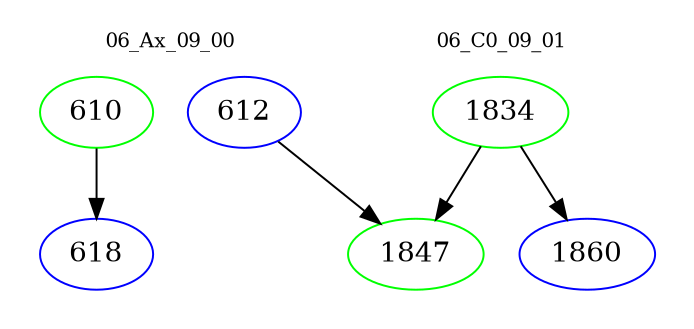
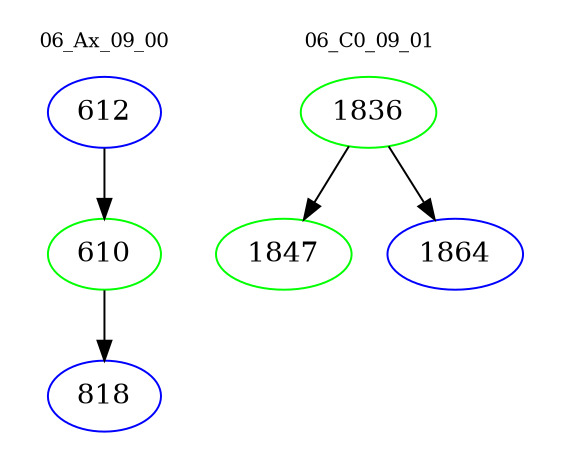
node "1834": label "1834" -> "1836"
edge "612" -> "1847": now "612" -> "610"
node "618": label "618" -> "818"
node "1860": label "1860" -> "1864"
